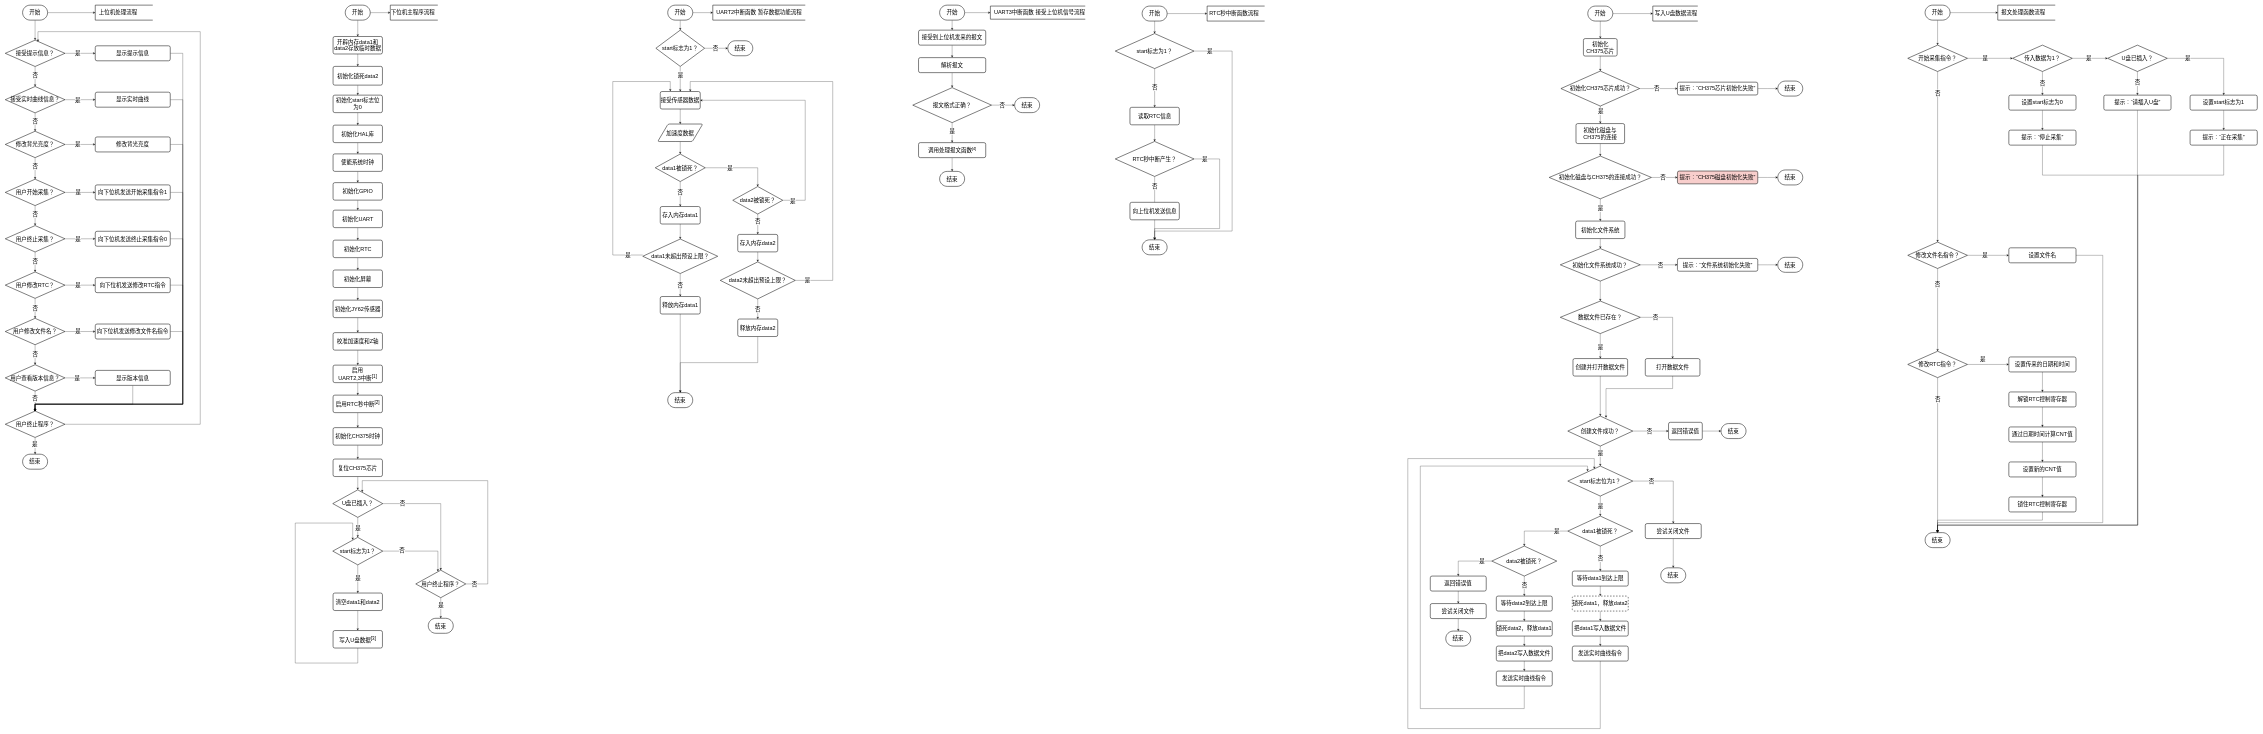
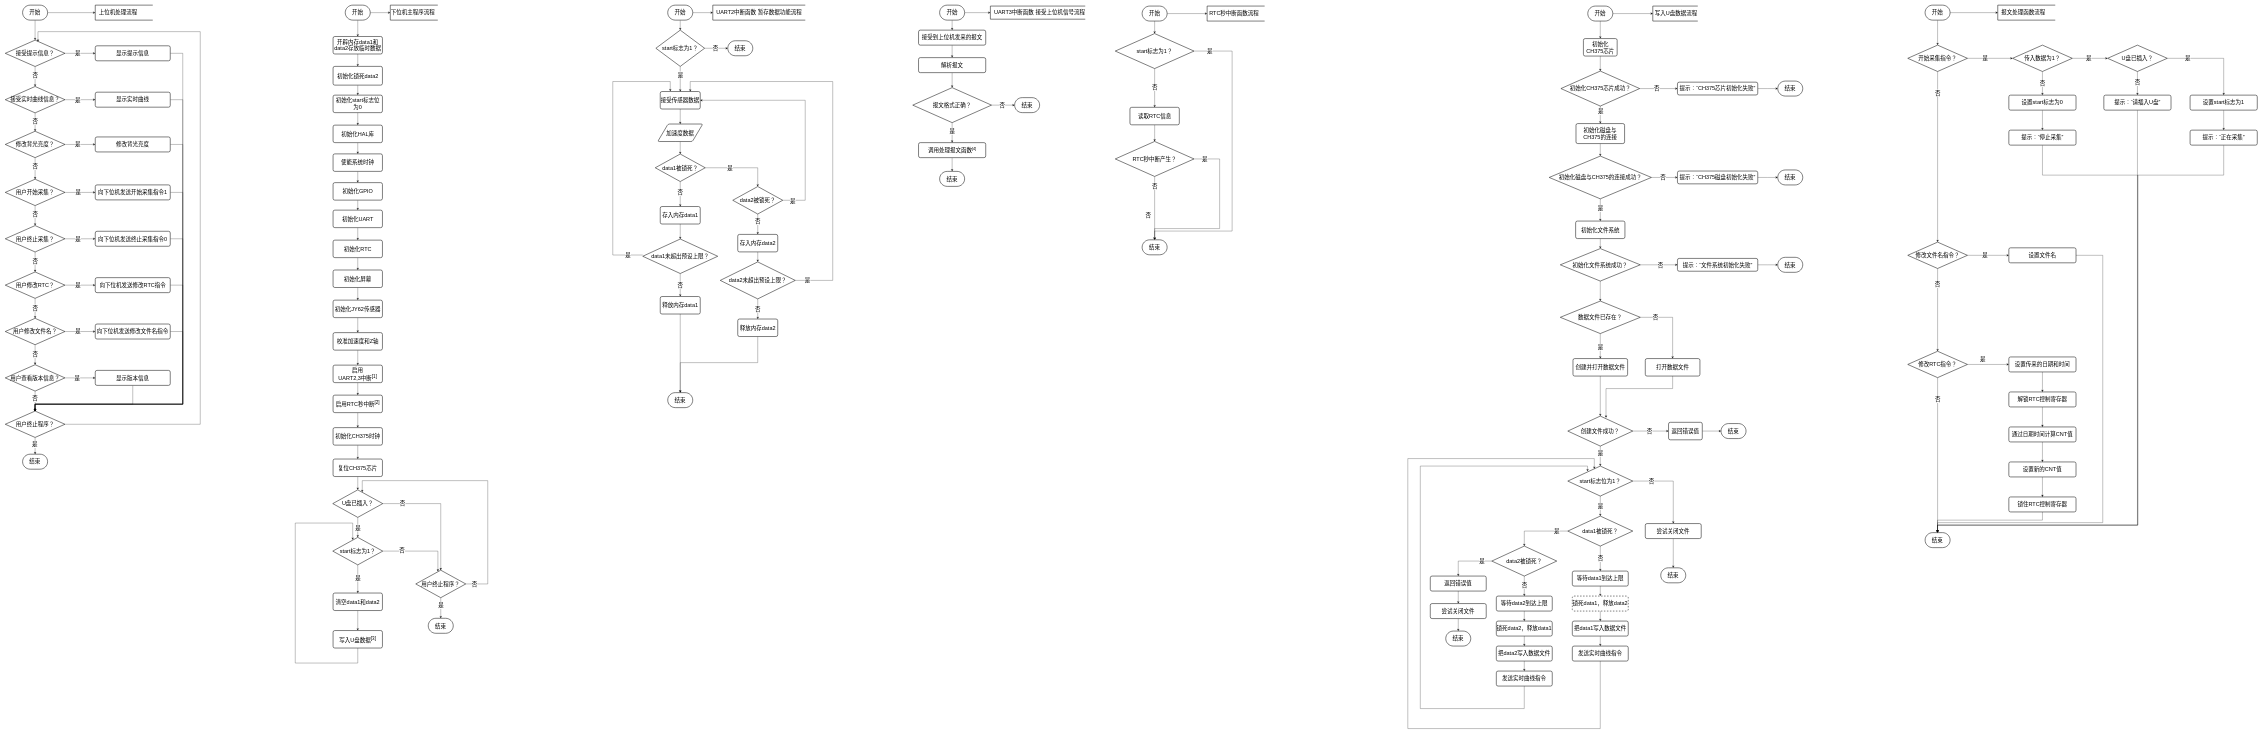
node "提示：“CH375磁盘初始化失败”": fillcolor #f8cecc -> #ffffff
node "向上位机发送信息": removed
